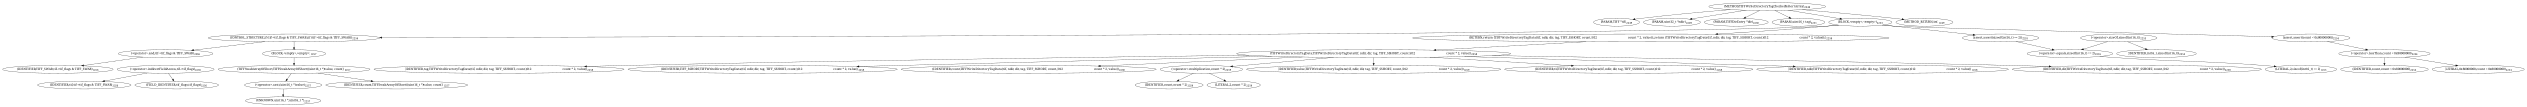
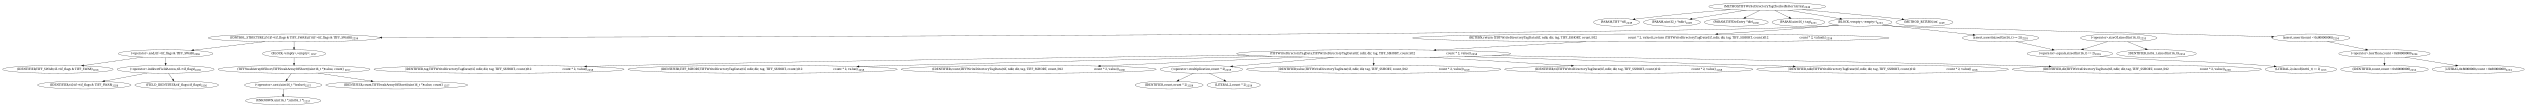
edge "(<operator>.and,tif->tif_flags & TIFF_SWAB)" -> "(<operator>.indirectFieldAccess,tif->tif_flags)": added
